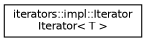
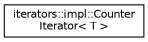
node "iterators::impl::Iterator Iterator< T >": label "iterators::impl::Iterator Iterator< T >" -> "iterators::impl::Counter Iterator< T >"
